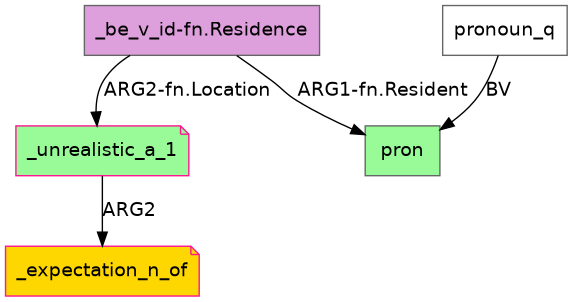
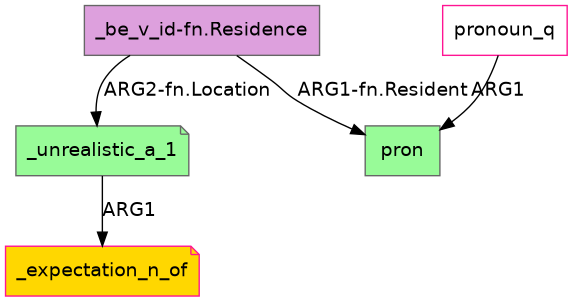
node "pronoun_q": color gray40 -> deeppink
edge "pronoun_q" -> "pron": label "BV" -> "ARG1"
node "_unrealistic_a_1": color deeppink -> gray40
edge "_unrealistic_a_1" -> "_expectation_n_of": label "ARG2" -> "ARG1"
